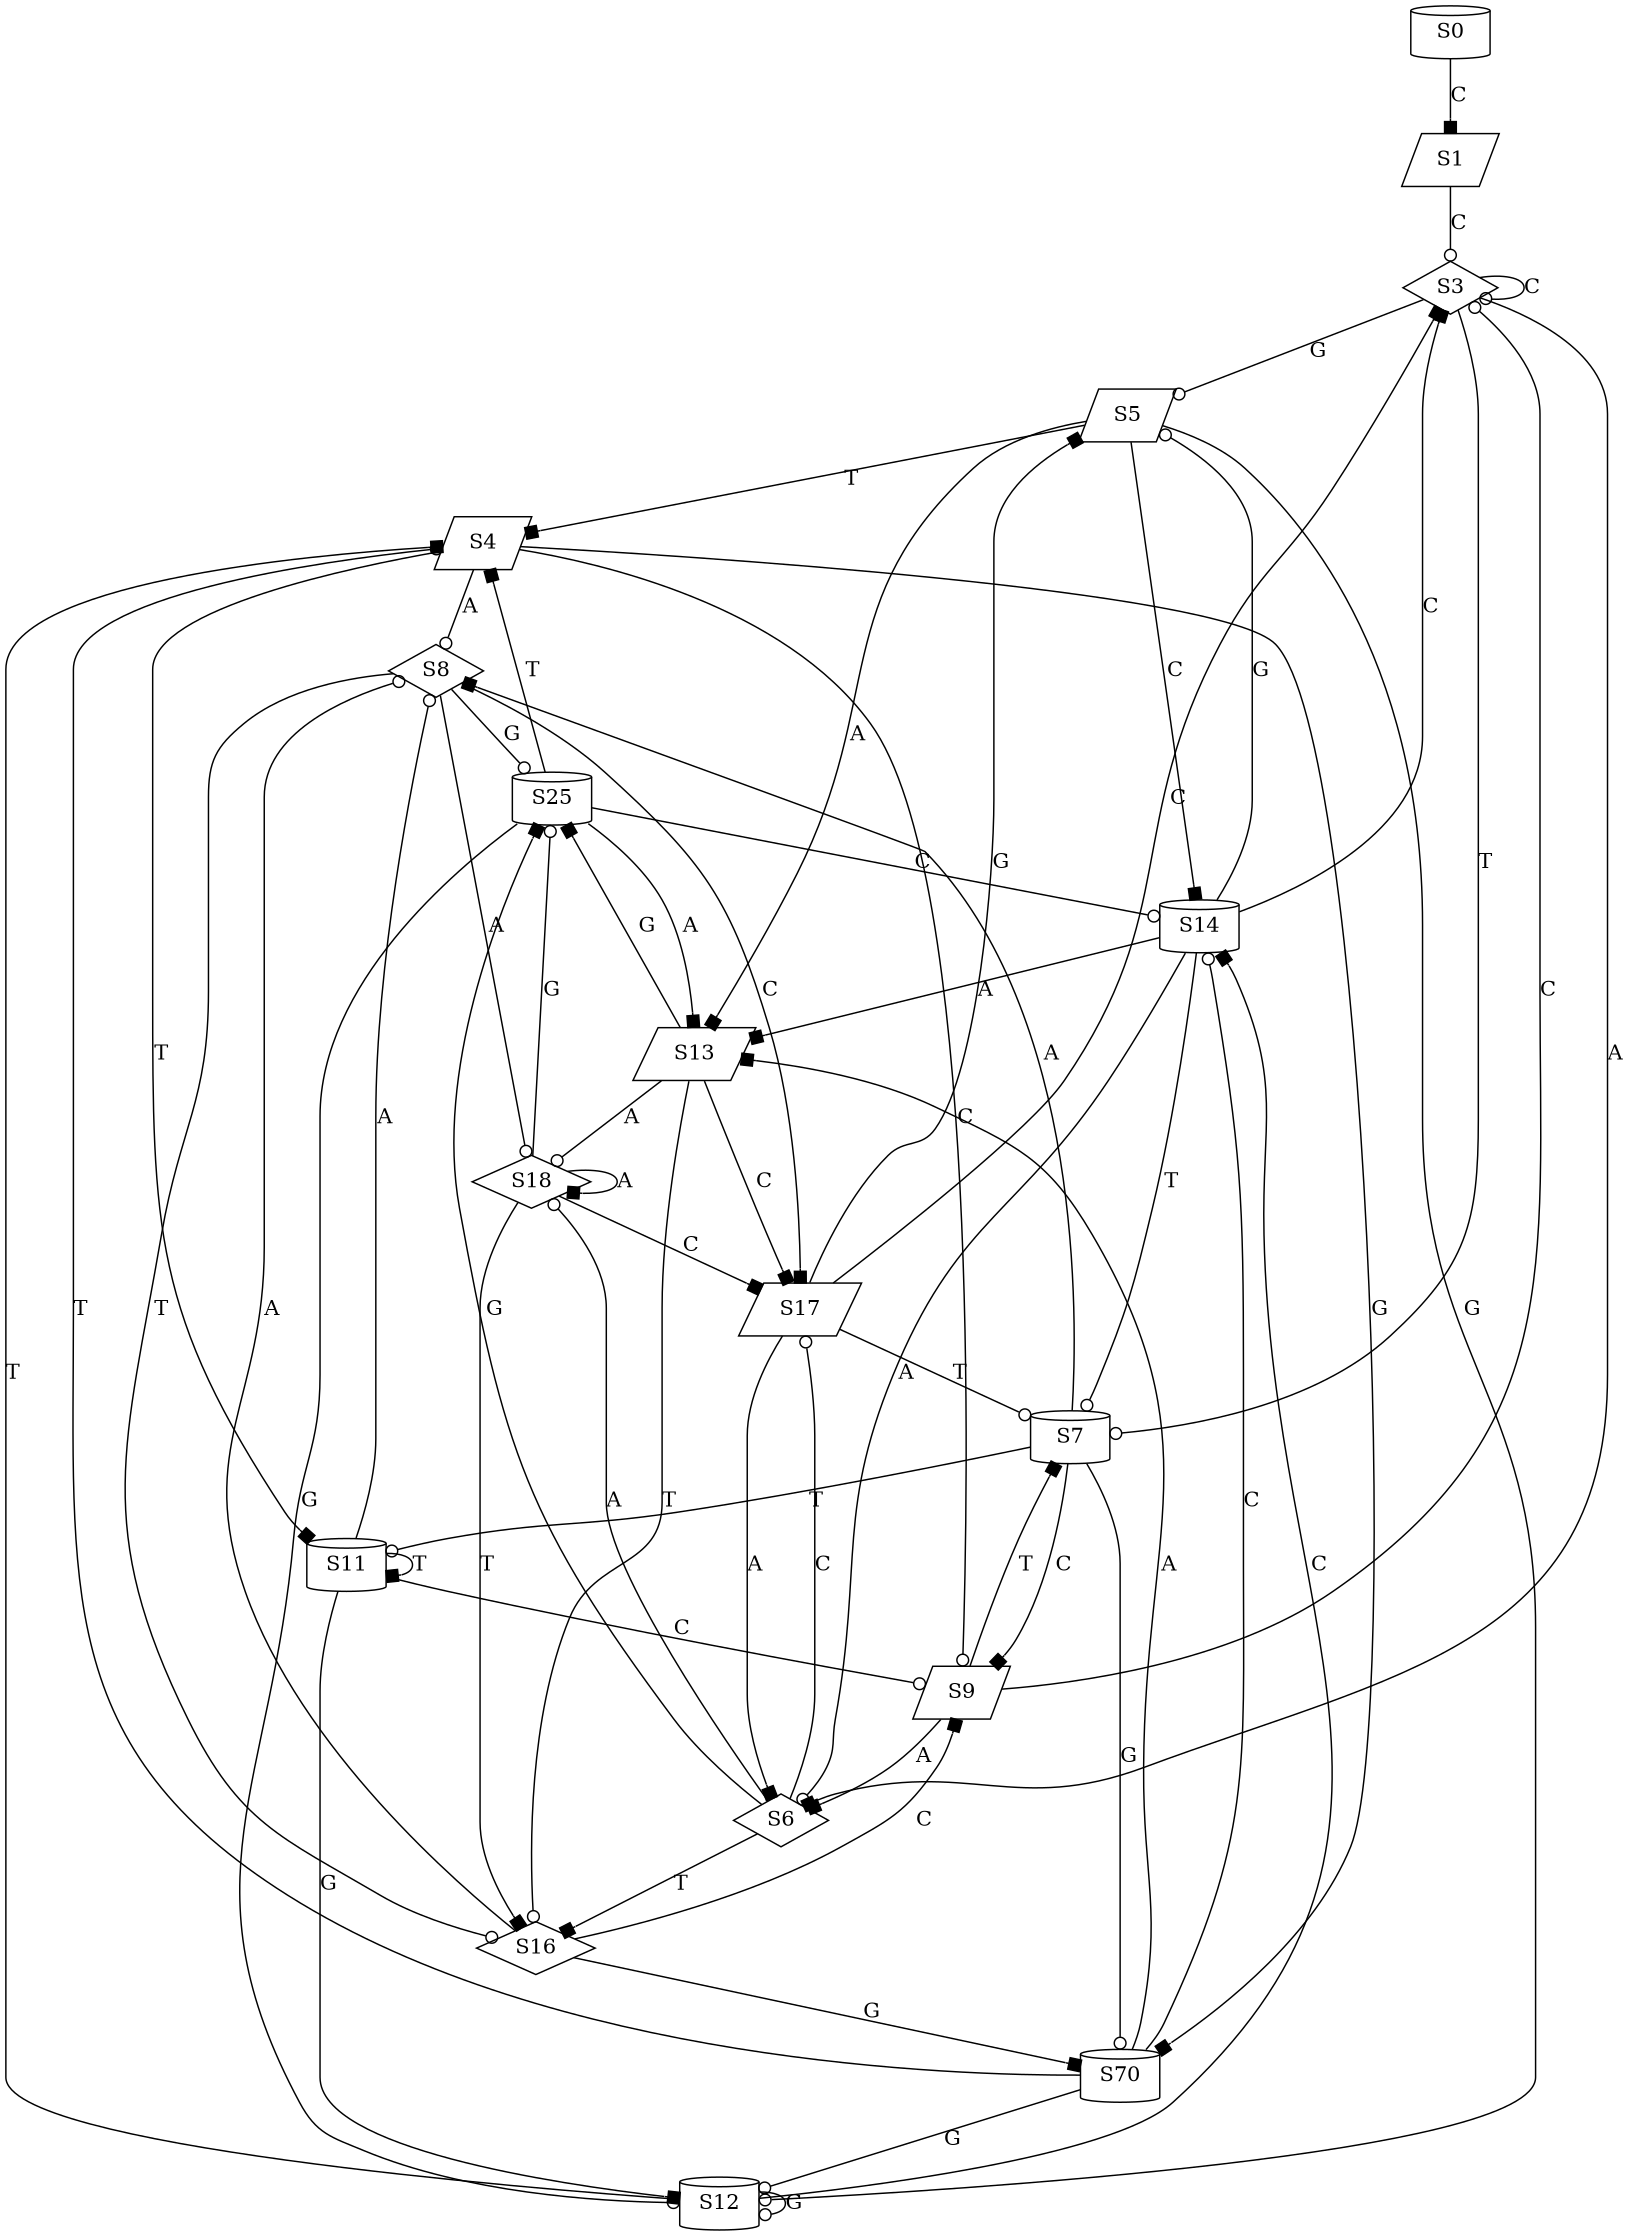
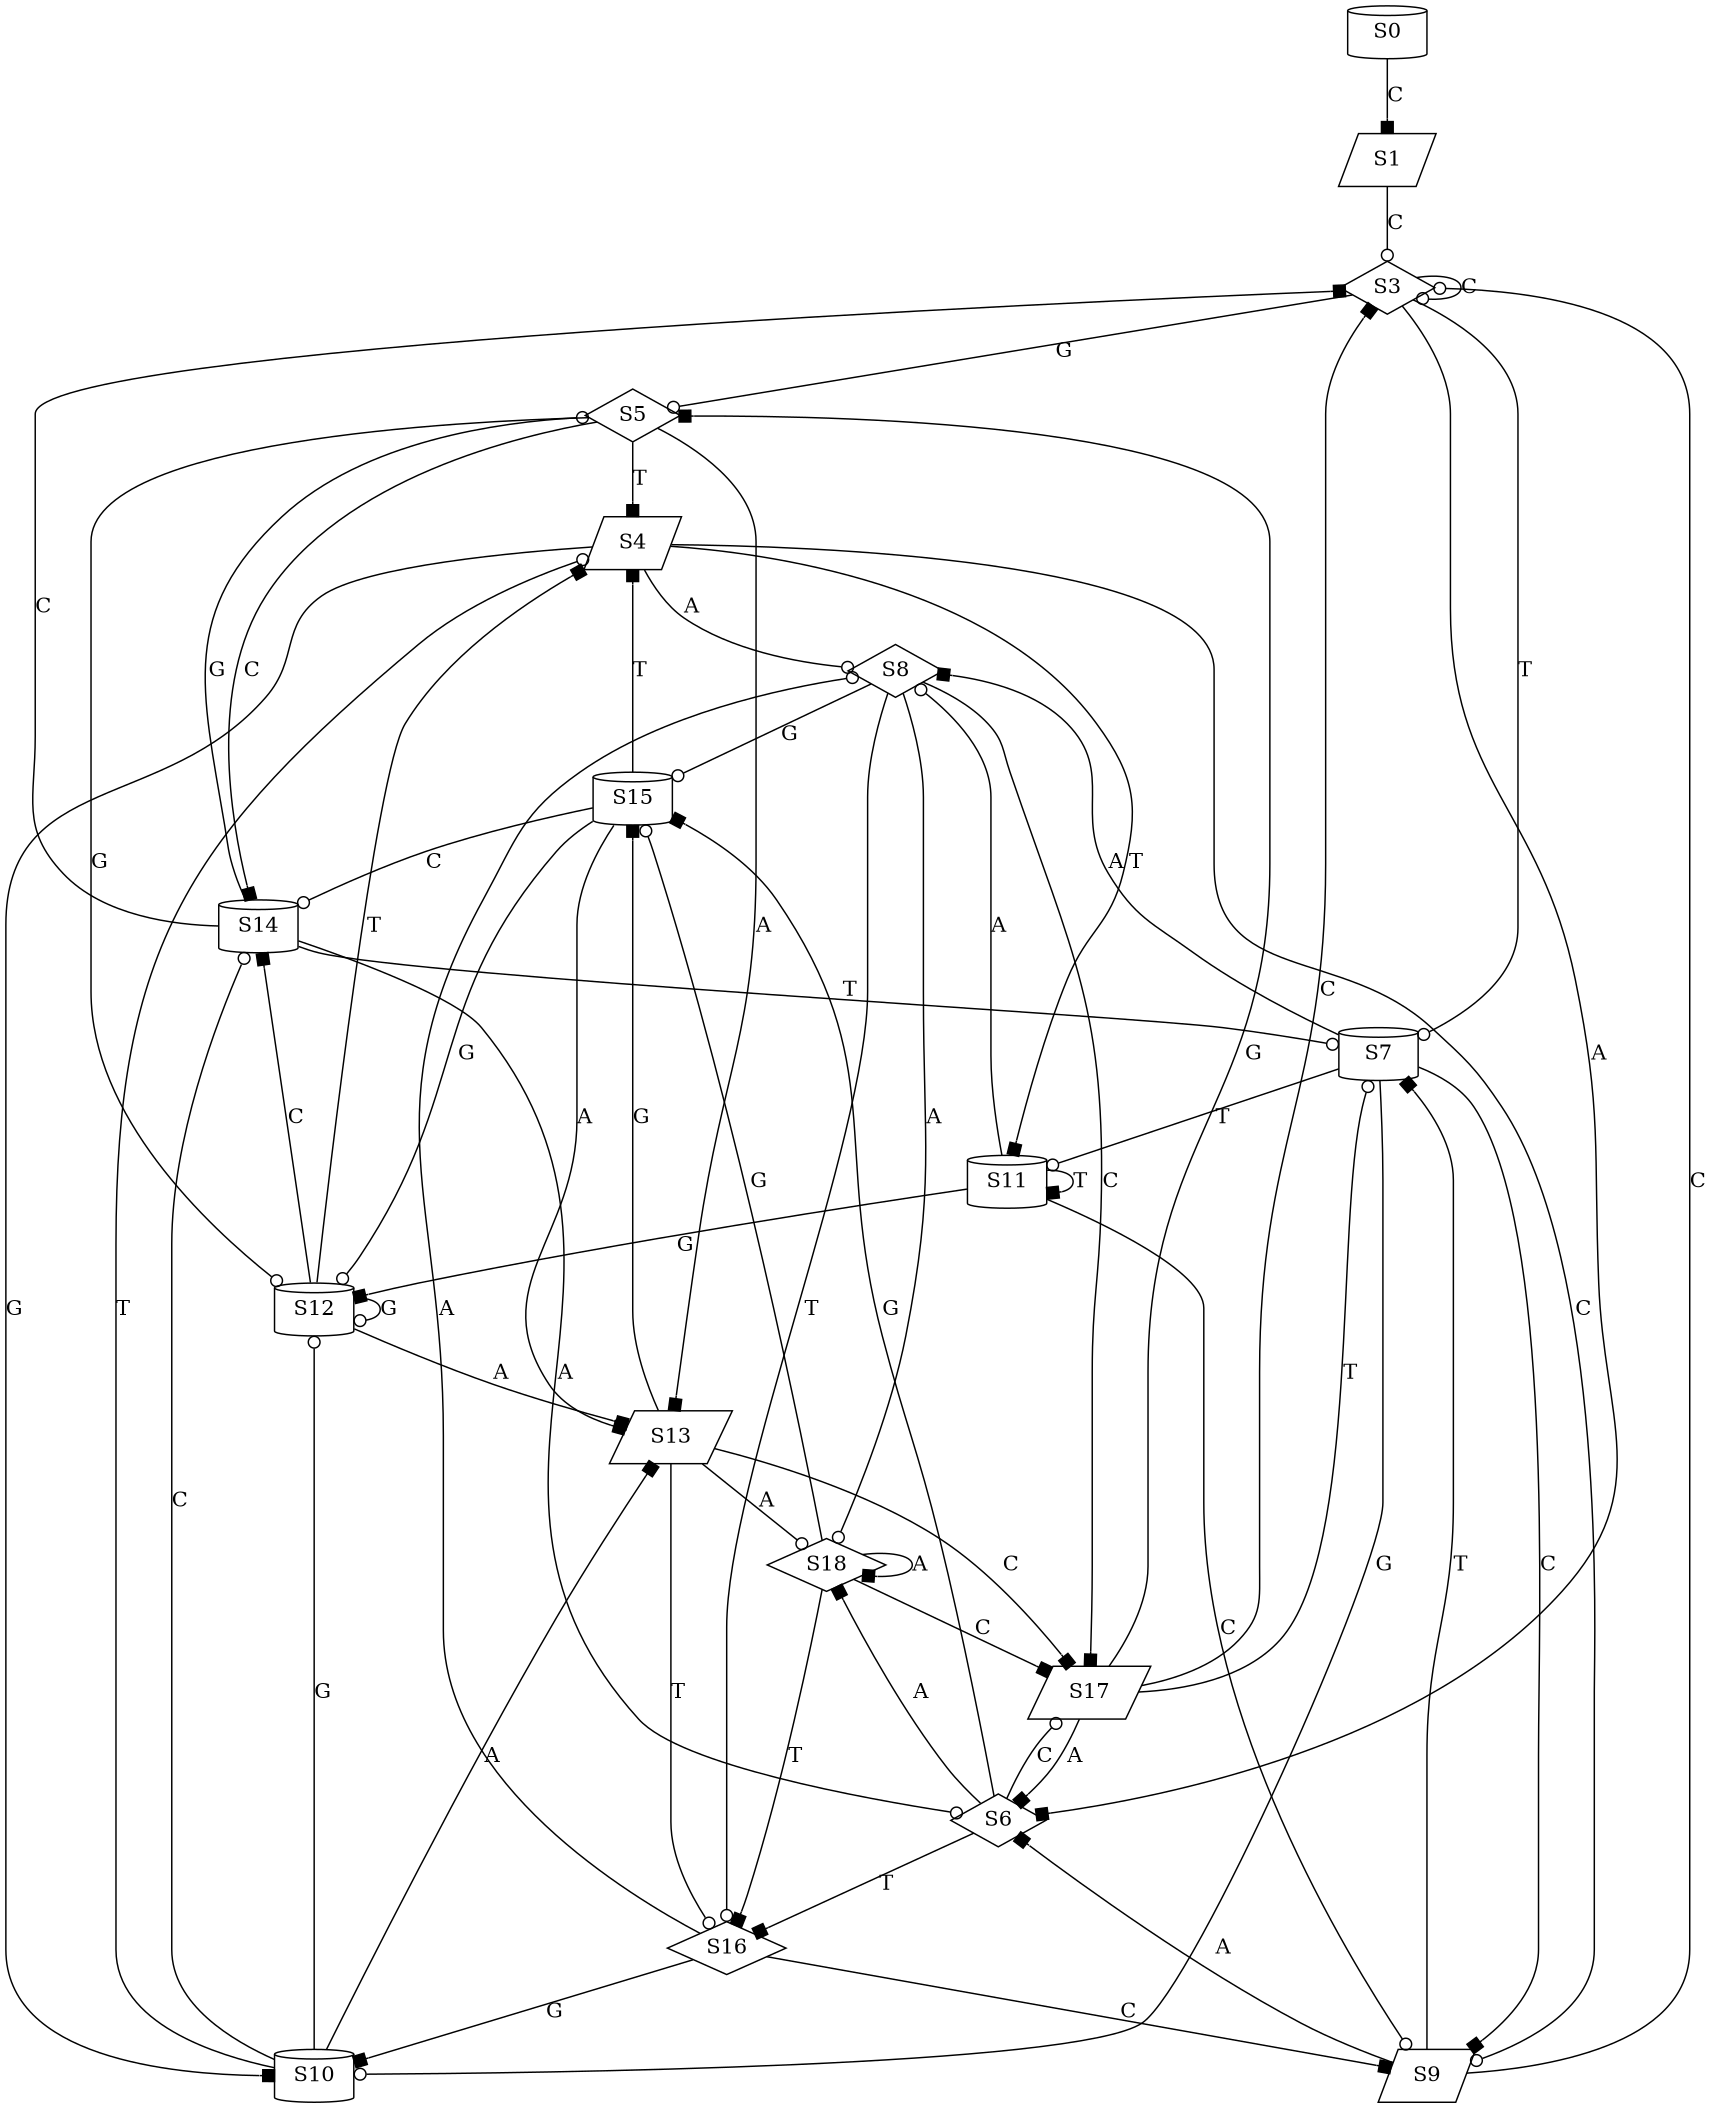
node "S5": shape parallelogram -> diamond
node "S25": label "S25" -> "S15"
edge "S14" -> "S13": now "S12" -> "S13"
edge "S6" -> "S18": arrowhead odot -> box
node "S70": label "S70" -> "S10"
